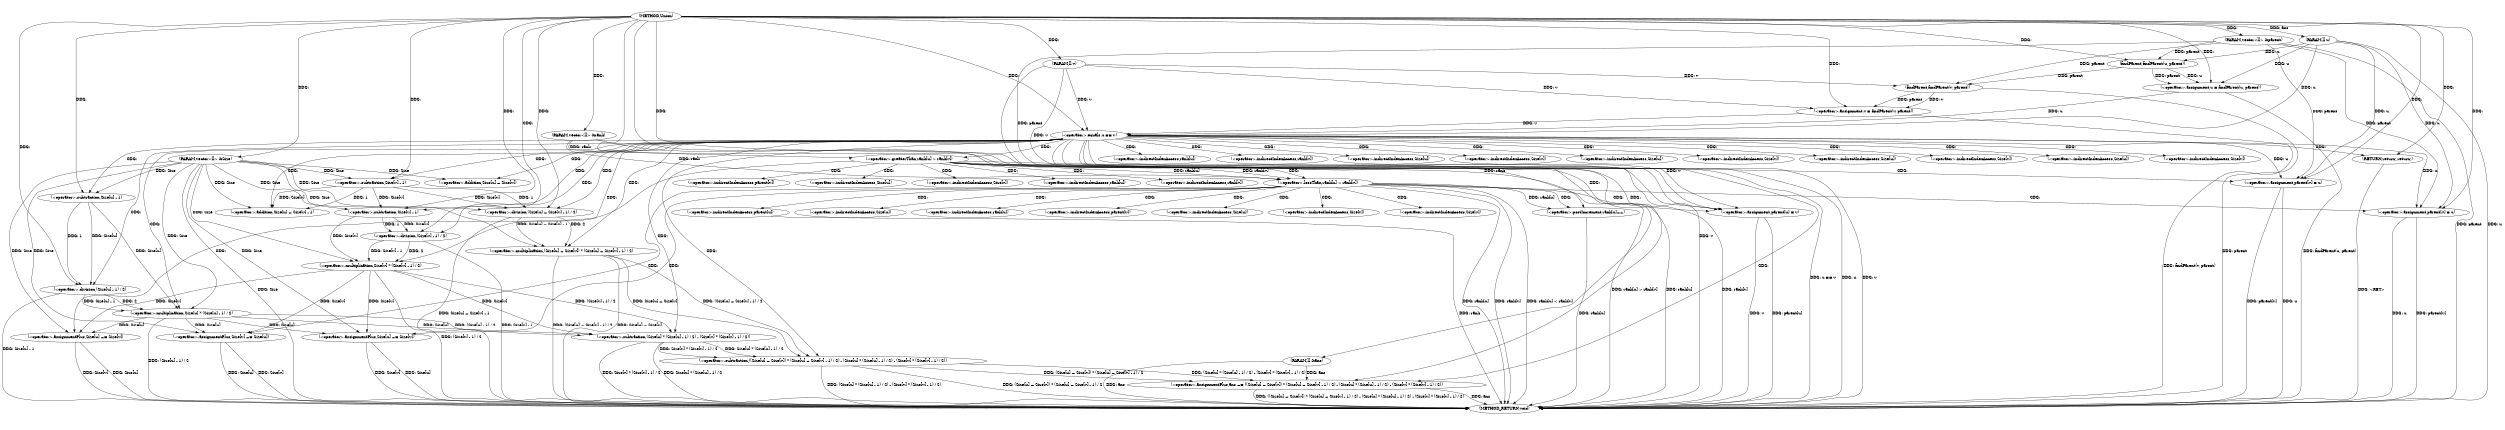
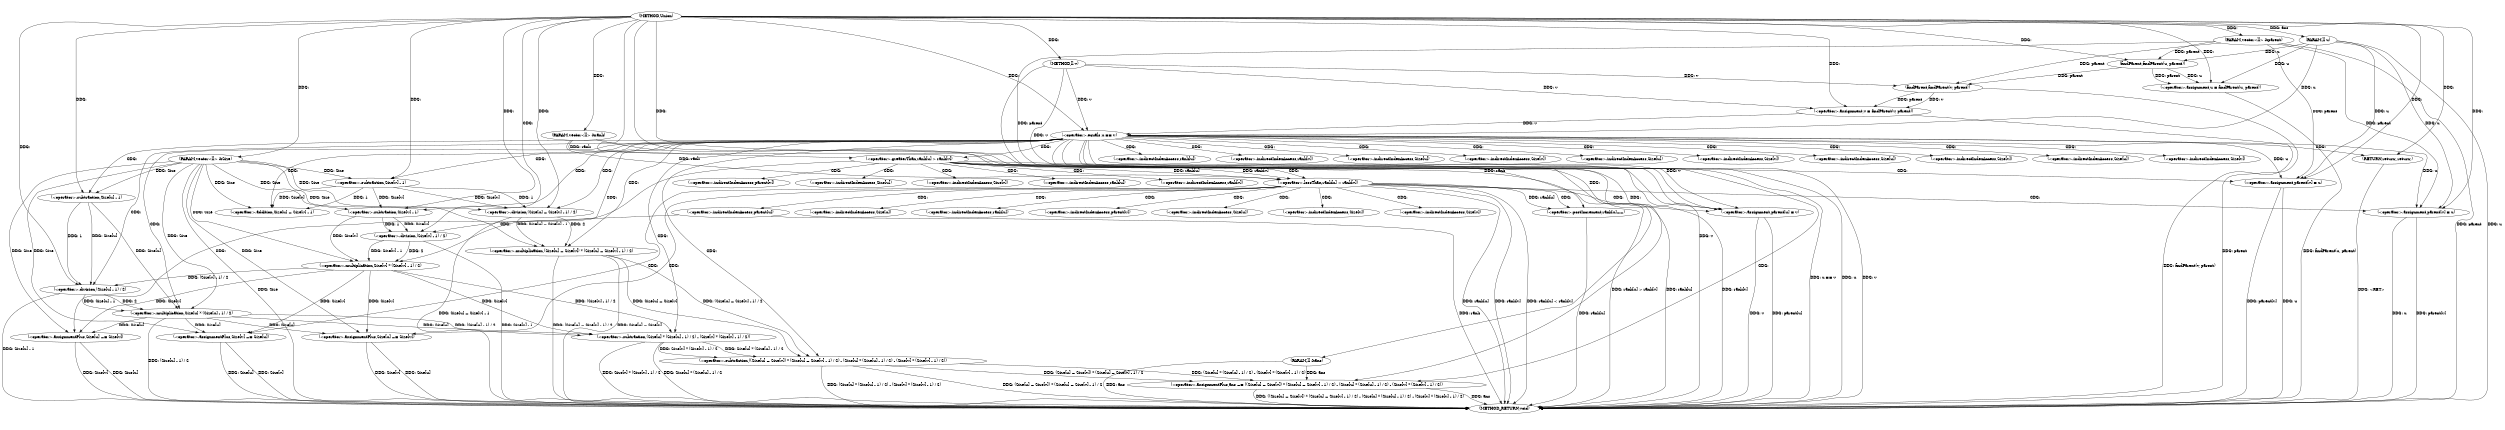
node "(PARAM,ll v)": label "(PARAM,ll v)" -> "(METHOD,ll v)"
edge "(<operator>.assignment,u = findParent(u, parent))" -> "(<operator>.equals,u == v)": removed, label "DDG: u"
edge "(<operator>.equals,u == v)" -> "(<operator>.division,(Size[v] - 1) / 2)": now "(<operator>.indirectIndexAccess,parent[u])" -> "(<operator>.division,(Size[v] - 1) / 2)"
node "(<operator>.addition,Size[u] + Size[v])": removed
edge "(<operator>.multiplication,Size[v] * (Size[v] - 1) / 2)" -> "(METHOD_RETURN,void)": now "(<operator>.multiplication,Size[v] * (Size[v] - 1) / 2)" -> "(<operator>.division,(Size[u] - 1) / 2)"
